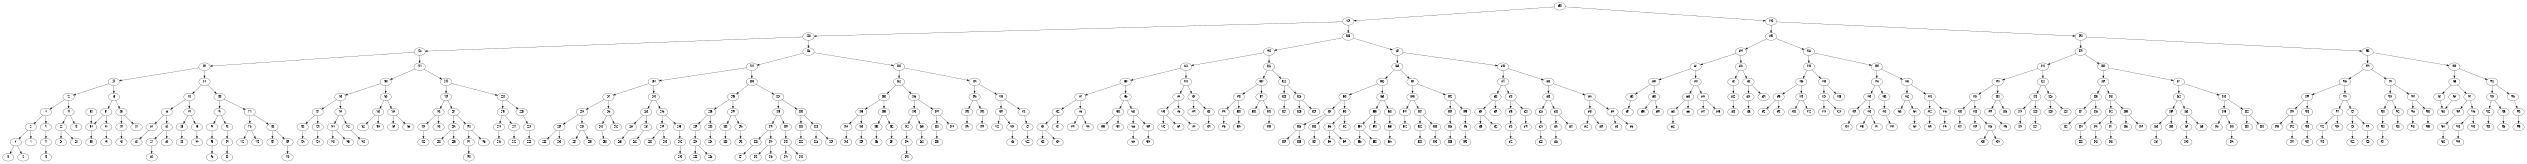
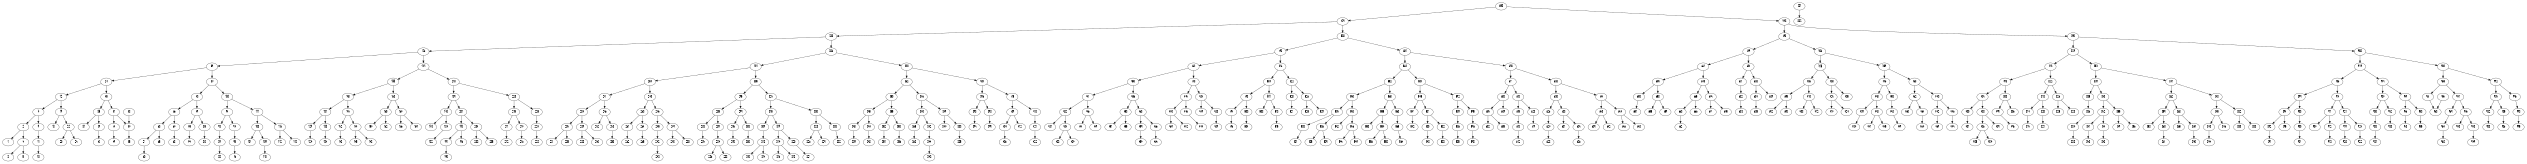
edge "835" -> "831": removed
node "593": label "593" -> "553"
